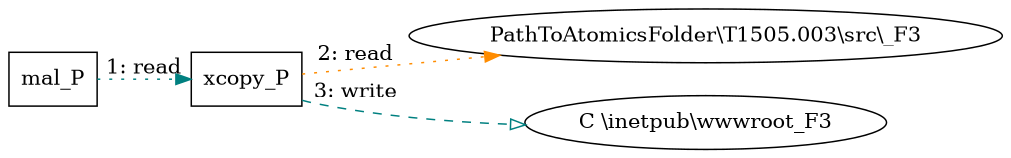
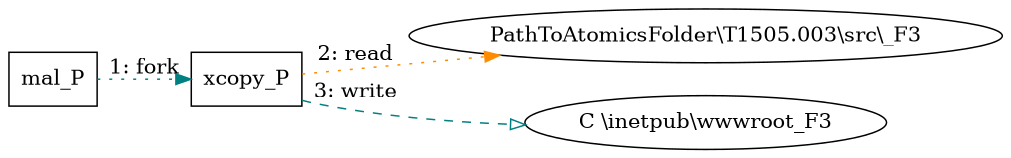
edge "mal_P" -> "xcopy_P": label "1: read" -> "1: fork"
